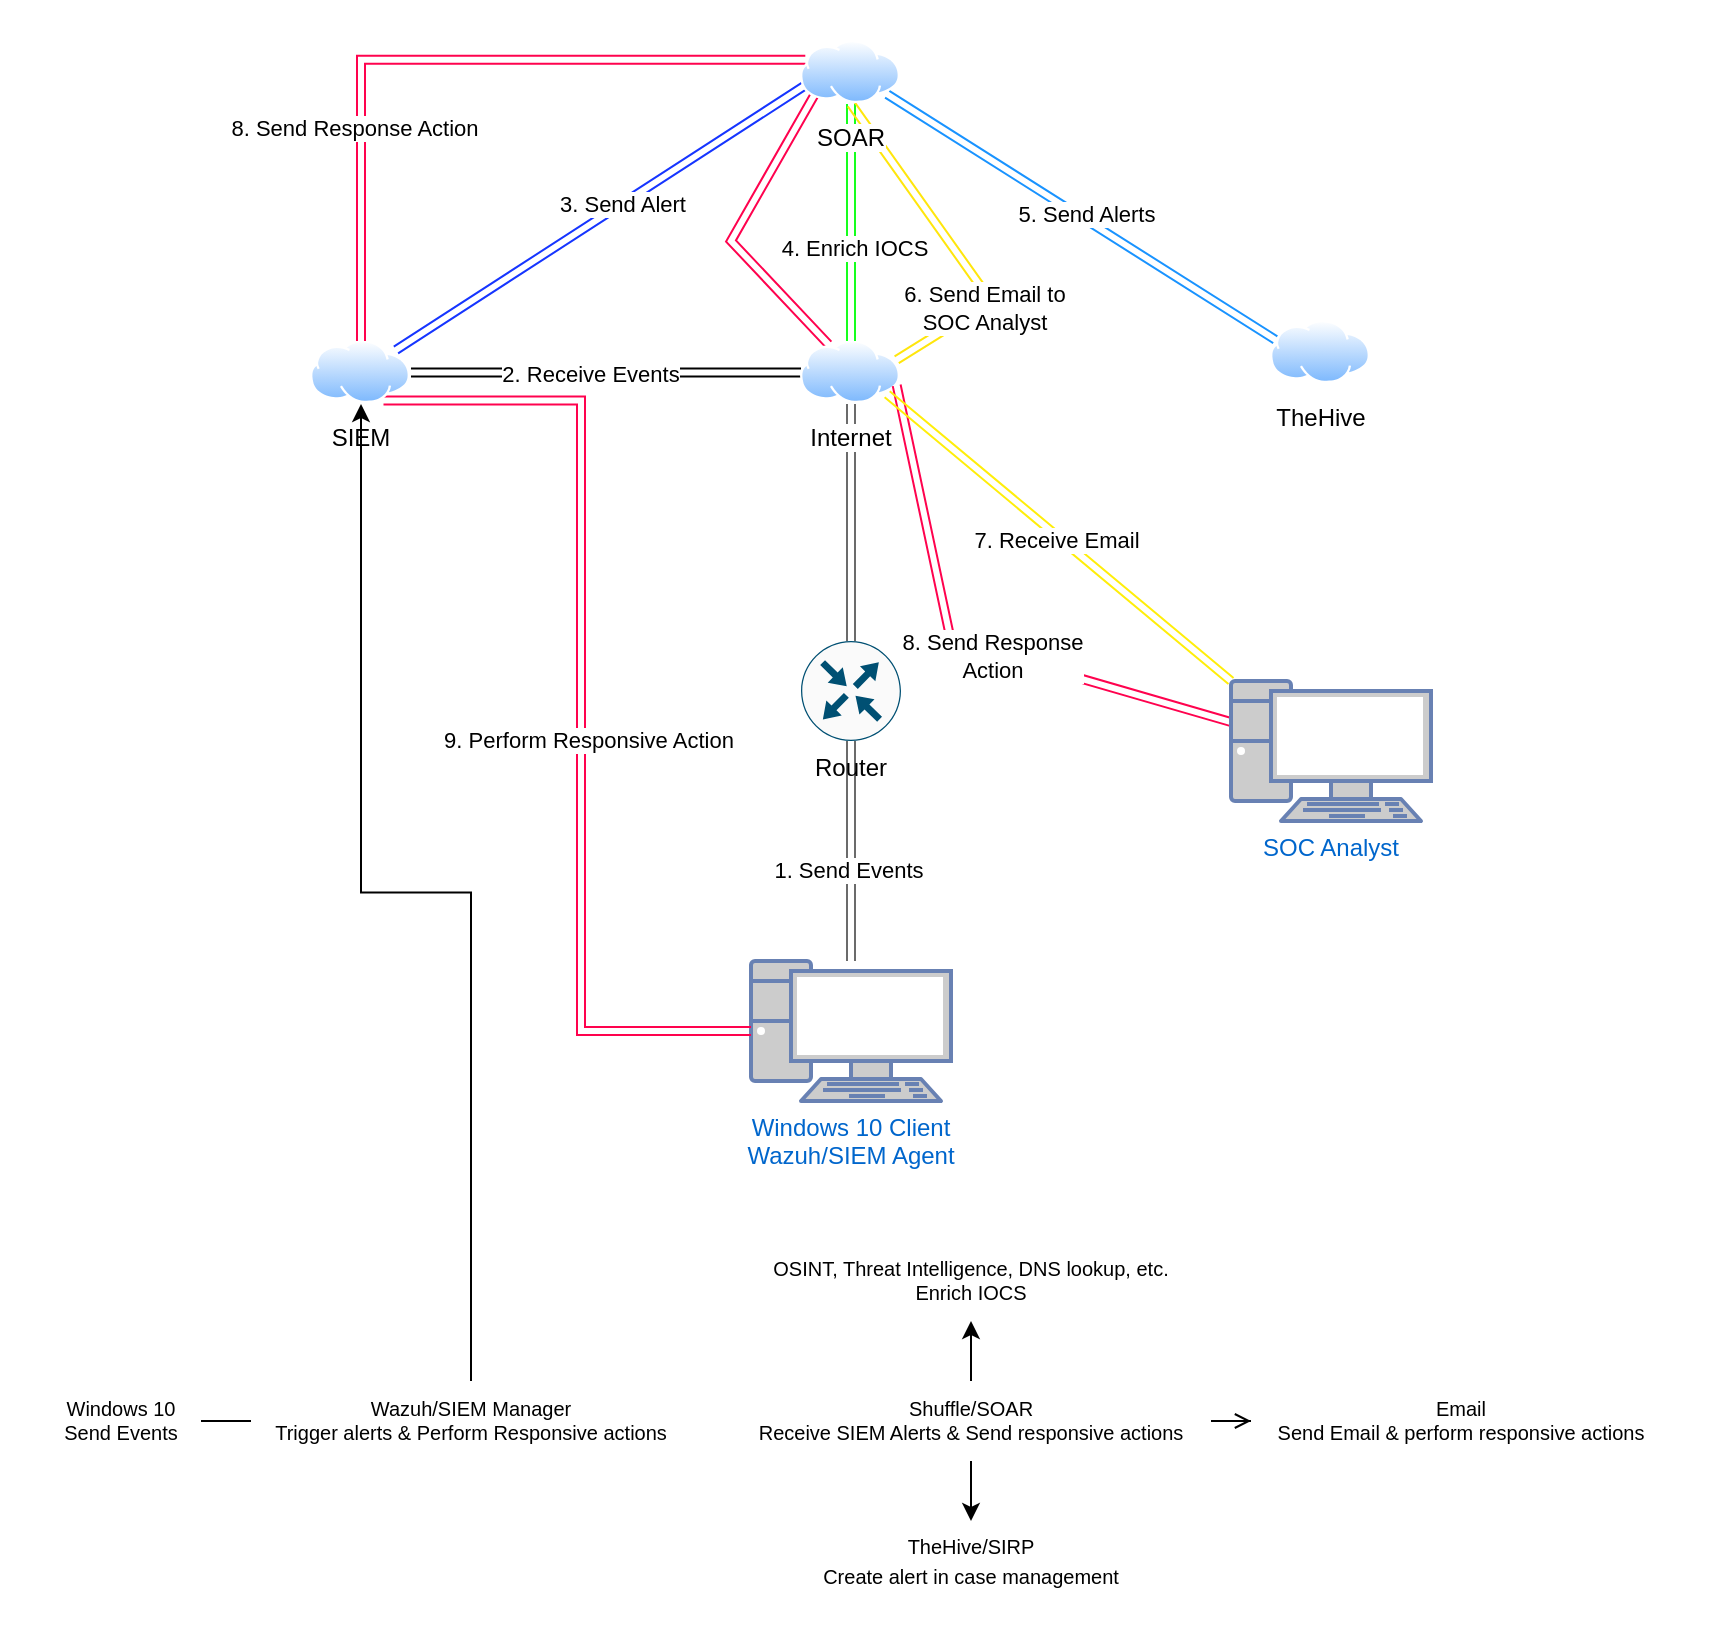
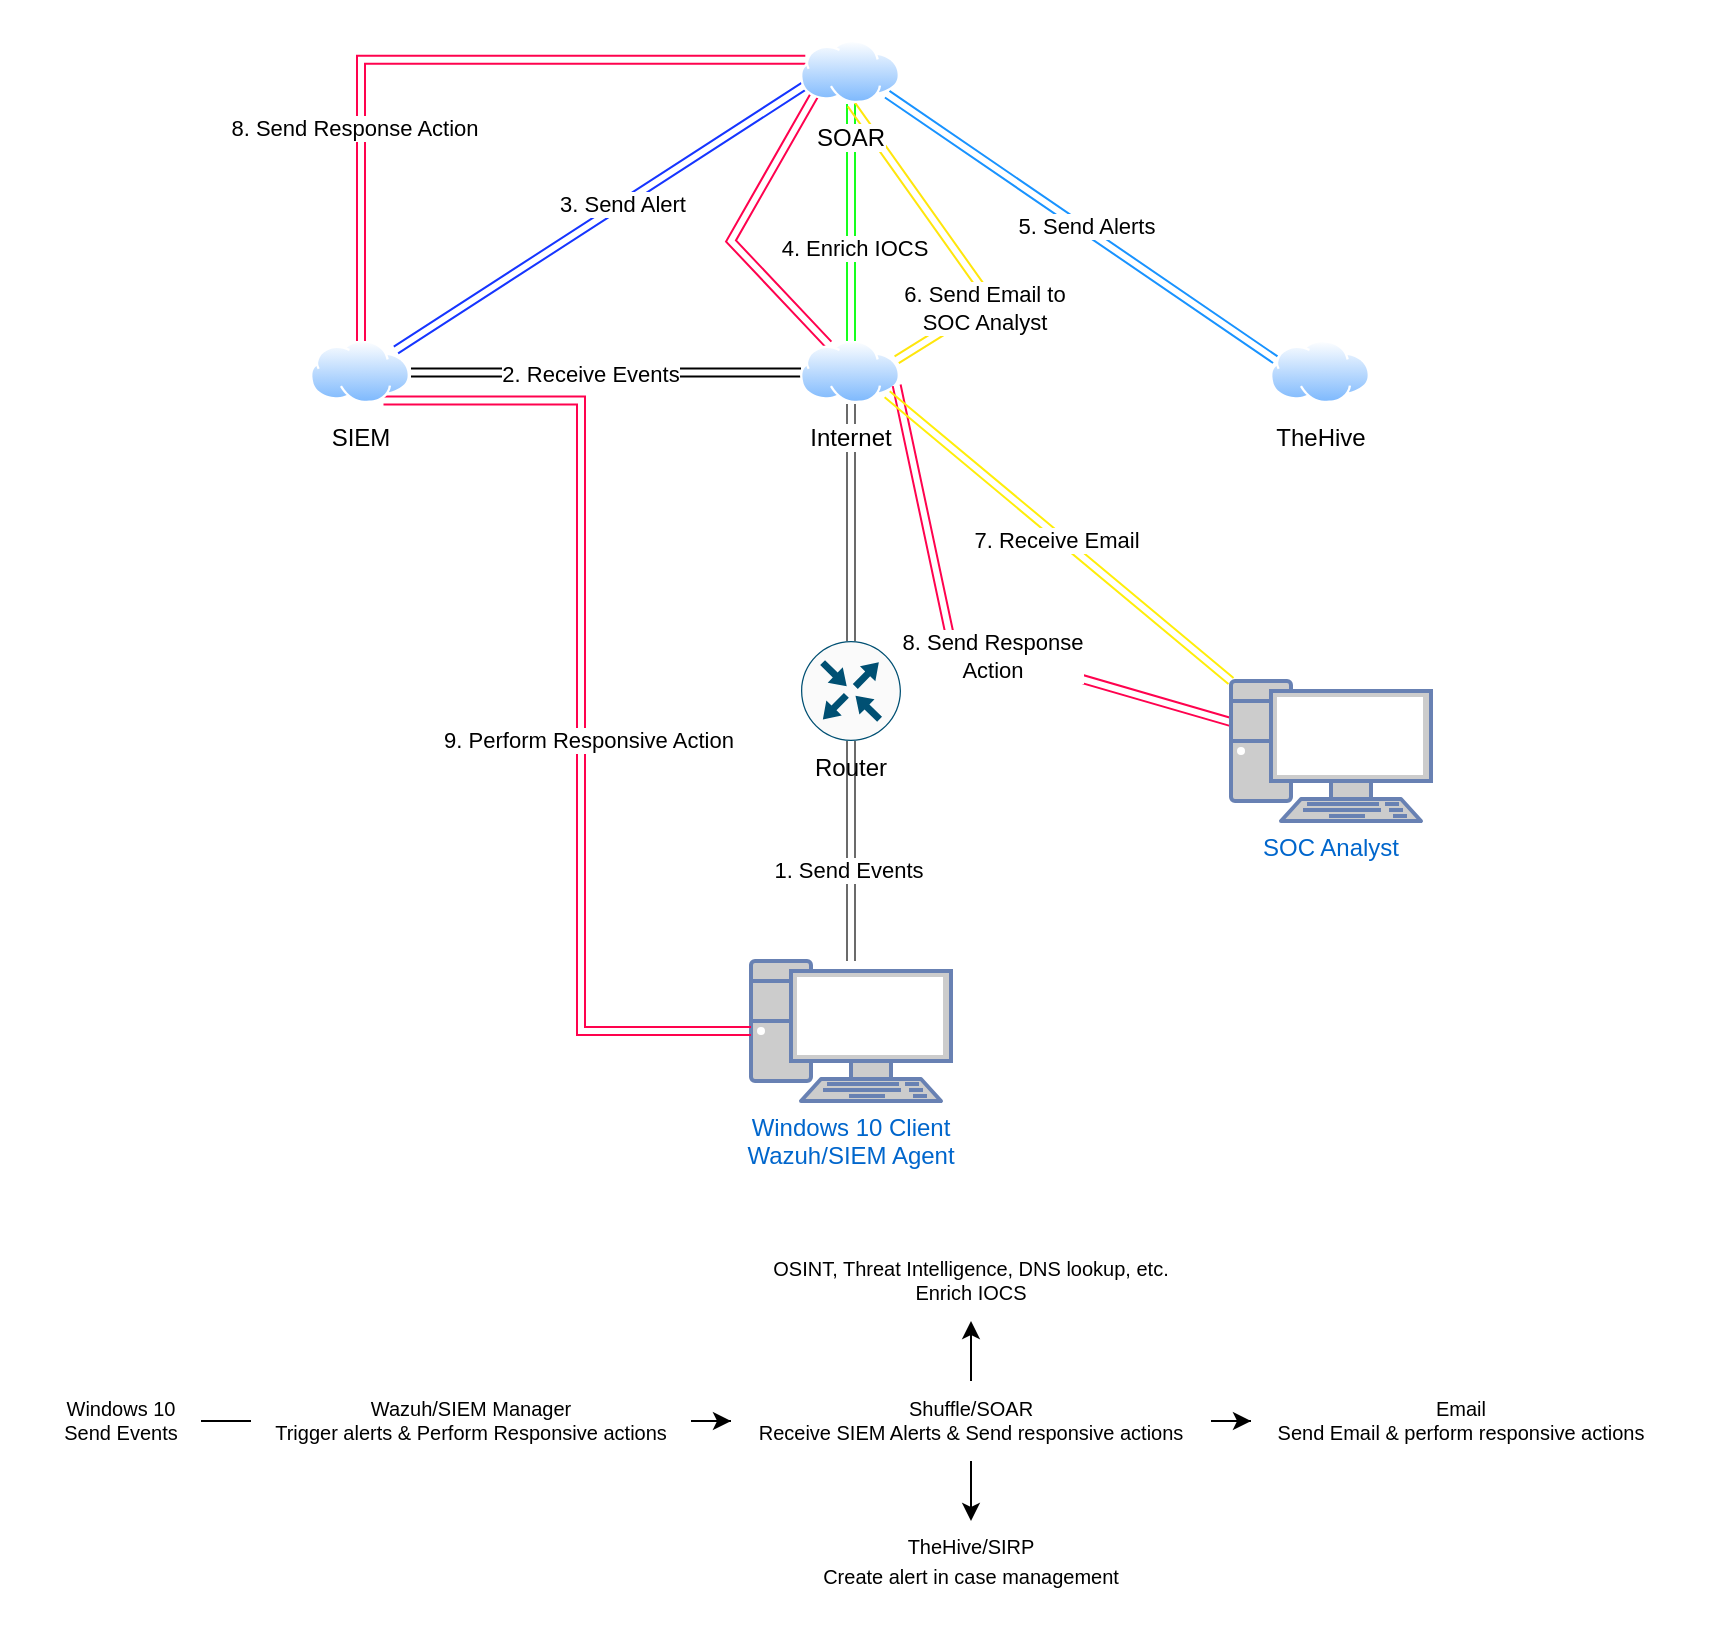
node "TheHive": moved (1321, 353) -> (1321, 373)
edge "Wazuh/SIEM Manager Trigger alerts & Perform Responsive actions" -> "SIEM": now "Wazuh/SIEM Manager Trigger alerts & Perform Responsive actions" -> "Shuffle/SOAR Receive SIEM Alerts & Send responsive actions"
edge "Shuffle/SOAR Receive SIEM Alerts & Send responsive actions" -> "Email Send Email & perform responsive actions": arrowhead open -> classic
